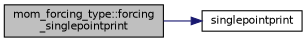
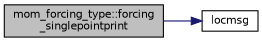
node "singlepointprint": label "singlepointprint" -> "locmsg"
